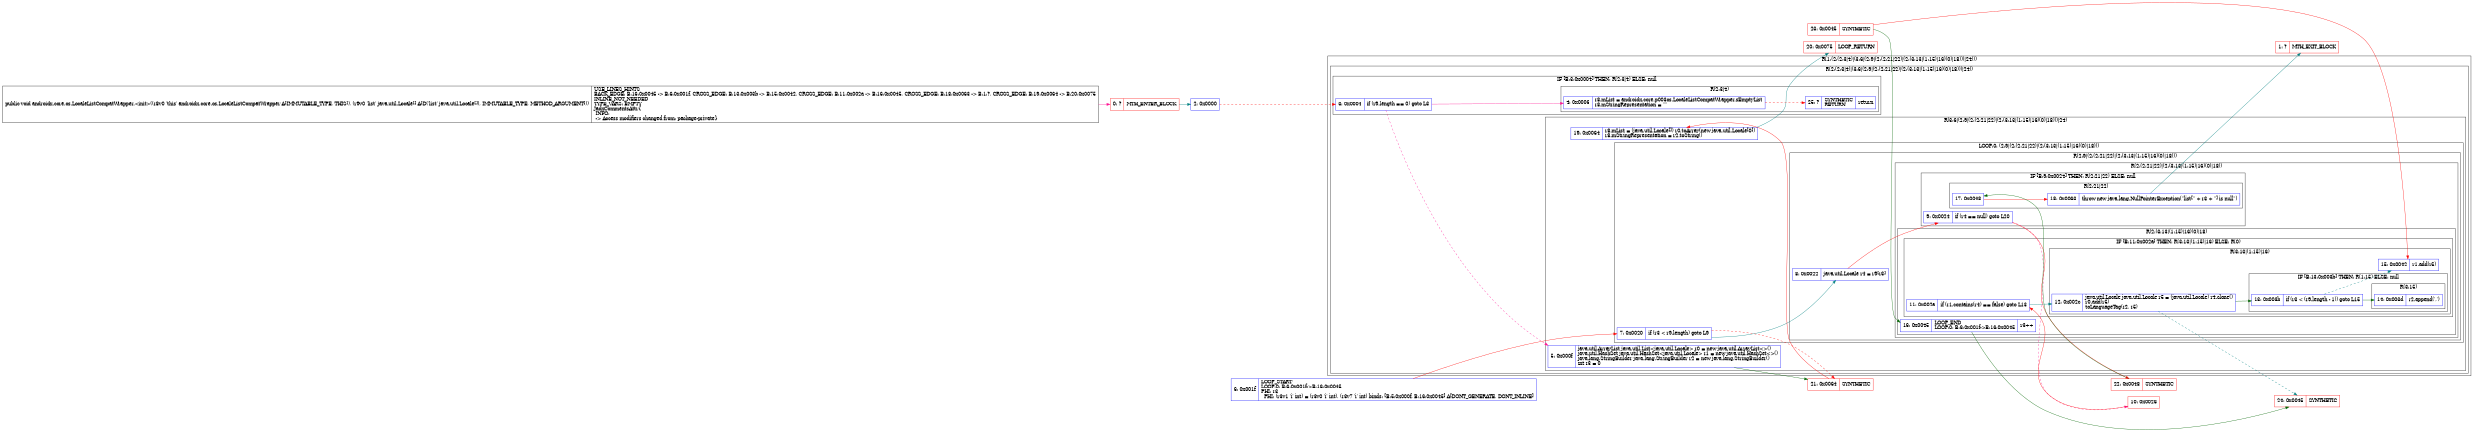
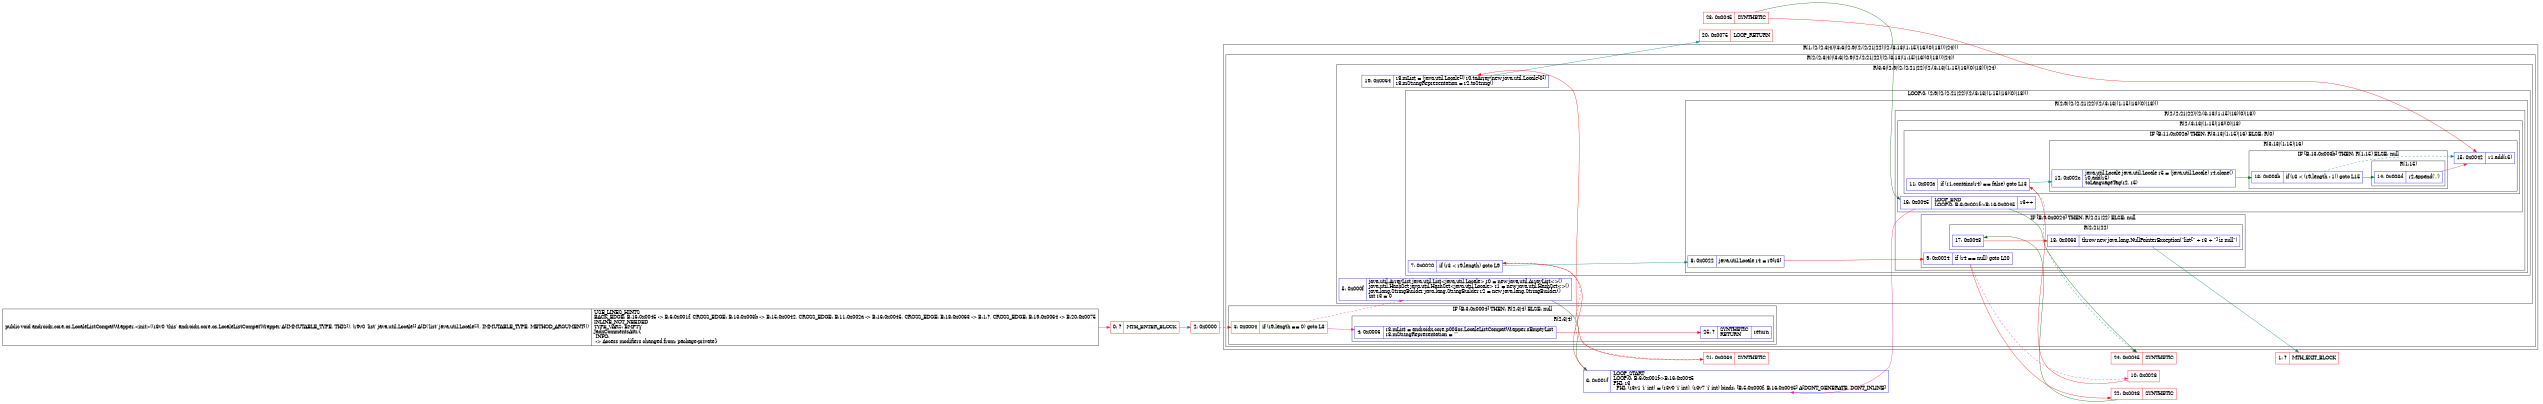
edge "4: 0x0006" -> "25: ?": style dashed -> solid
node "2: 0x0000": color blue -> red
node "3: 0x0004": color blue -> red
edge "14: 0x003d" -> "15: 0x0042": added
cluster "R(3:15)": label "R(3:15)" -> "R(1:15)"
edge "16: 0x0045" -> "6: 0x001f": added
edge "12: 0x002c" -> "24: 0x0045": now "11: 0x002a" -> "24: 0x0045"
edge "5: 0x000f" -> "21: 0x0064": now "5: 0x000f" -> "6: 0x001f"
